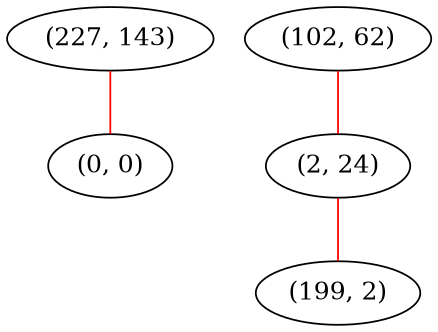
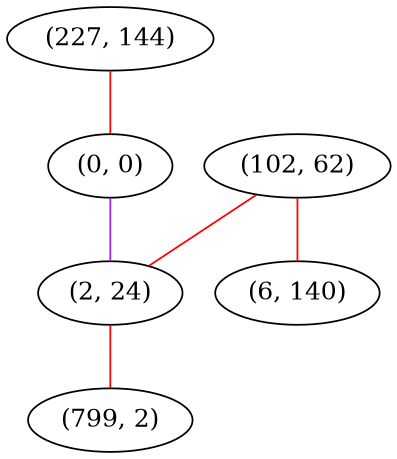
node "(227, 143)": label "(227, 143)" -> "(227, 144)"
edge "(0, 0)" -- "(2, 24)": added
node "(6, 140)": added
node "(199, 2)": label "(199, 2)" -> "(799, 2)"
